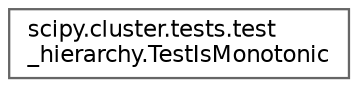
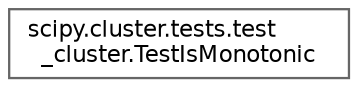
node "scipy.cluster.tests.test _hierarchy.TestIsMonotonic": label "scipy.cluster.tests.test _hierarchy.TestIsMonotonic" -> "scipy.cluster.tests.test _cluster.TestIsMonotonic"
